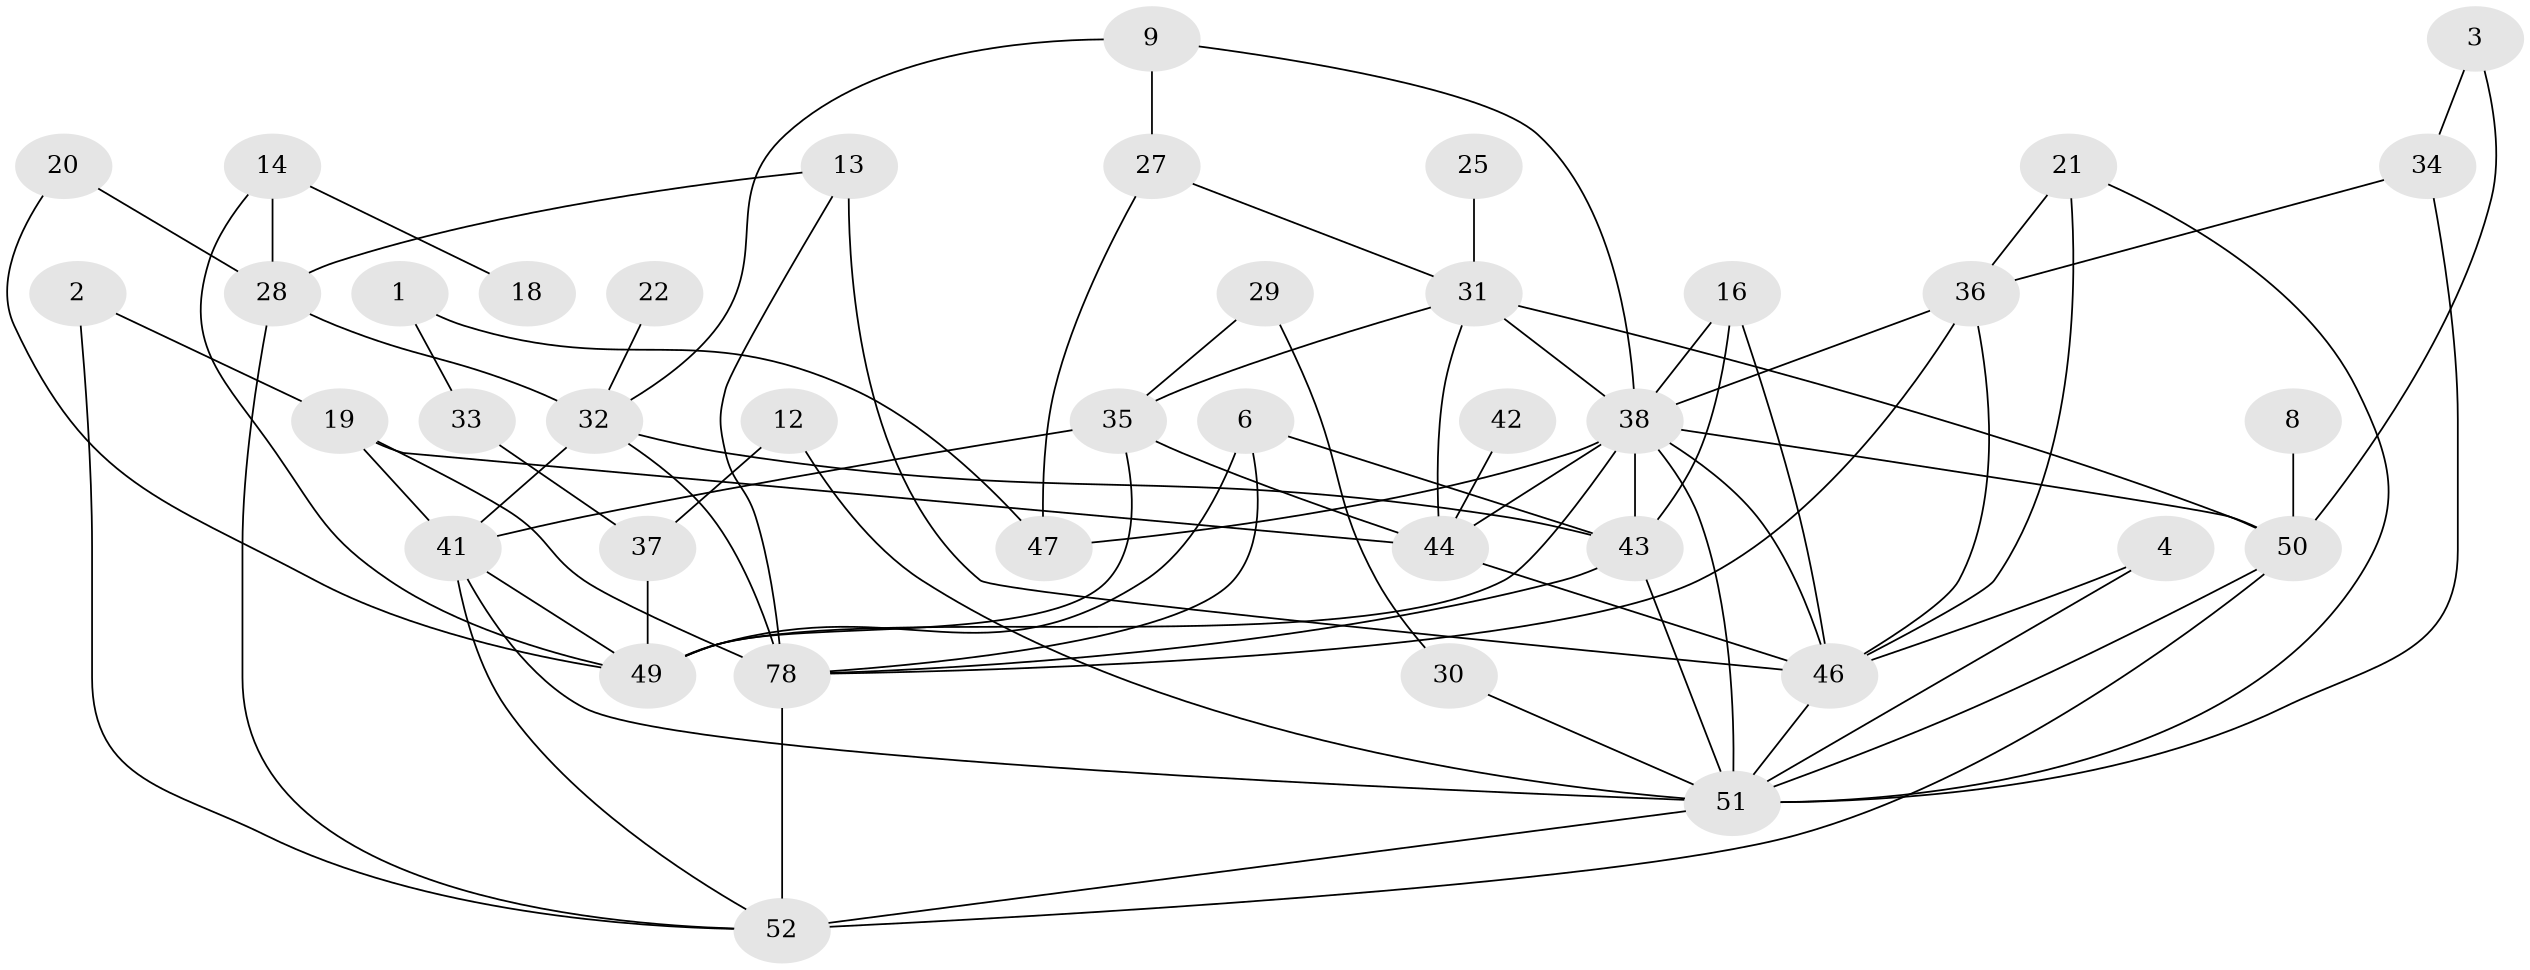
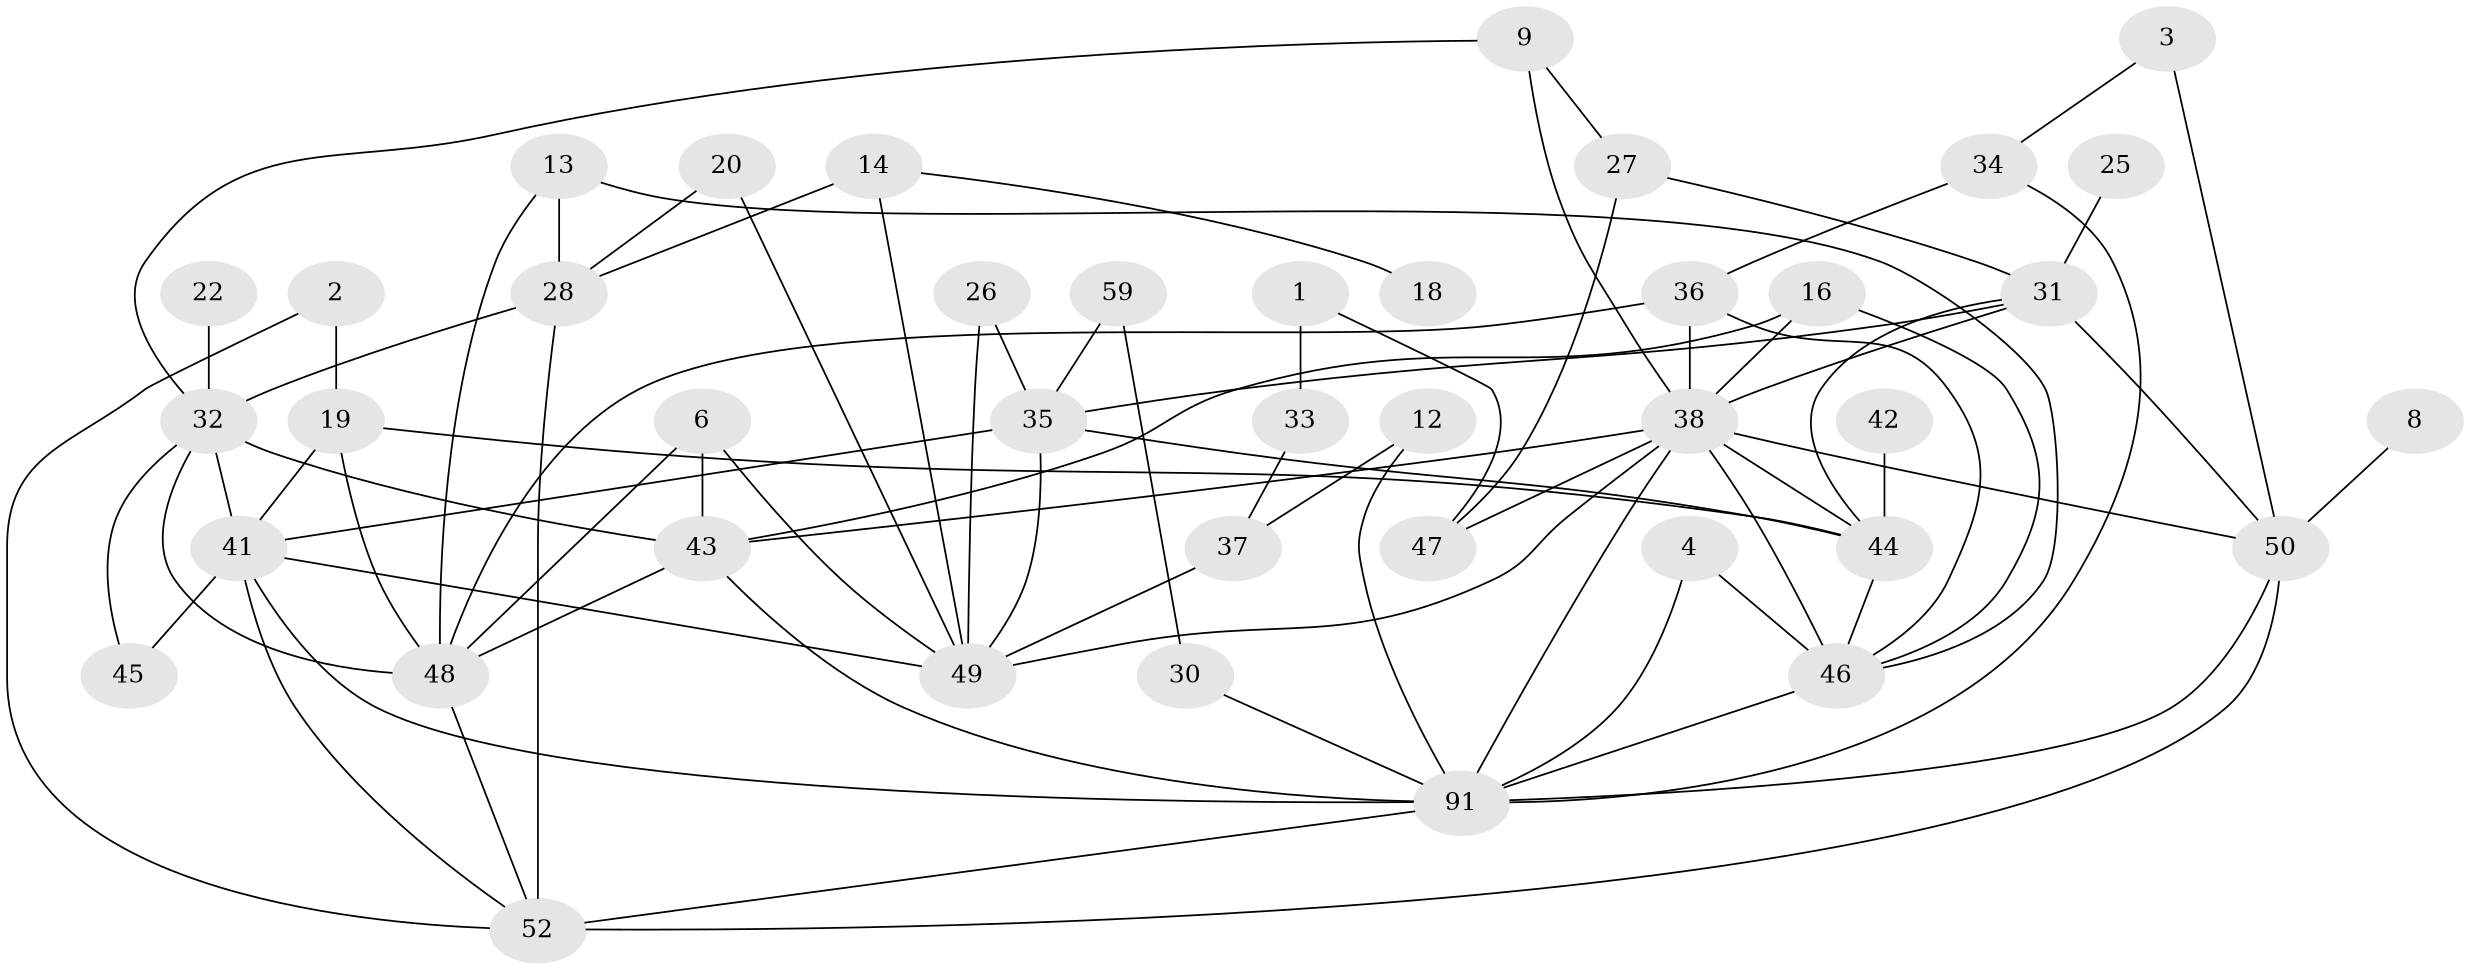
node "21": removed
node "26": added
node "29": label "29" -> "59"
node "45": added
node "78": label "78" -> "48"
node "51": label "51" -> "91"
